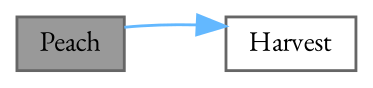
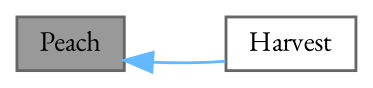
edge "Peach" -> "Harvest": reversed
